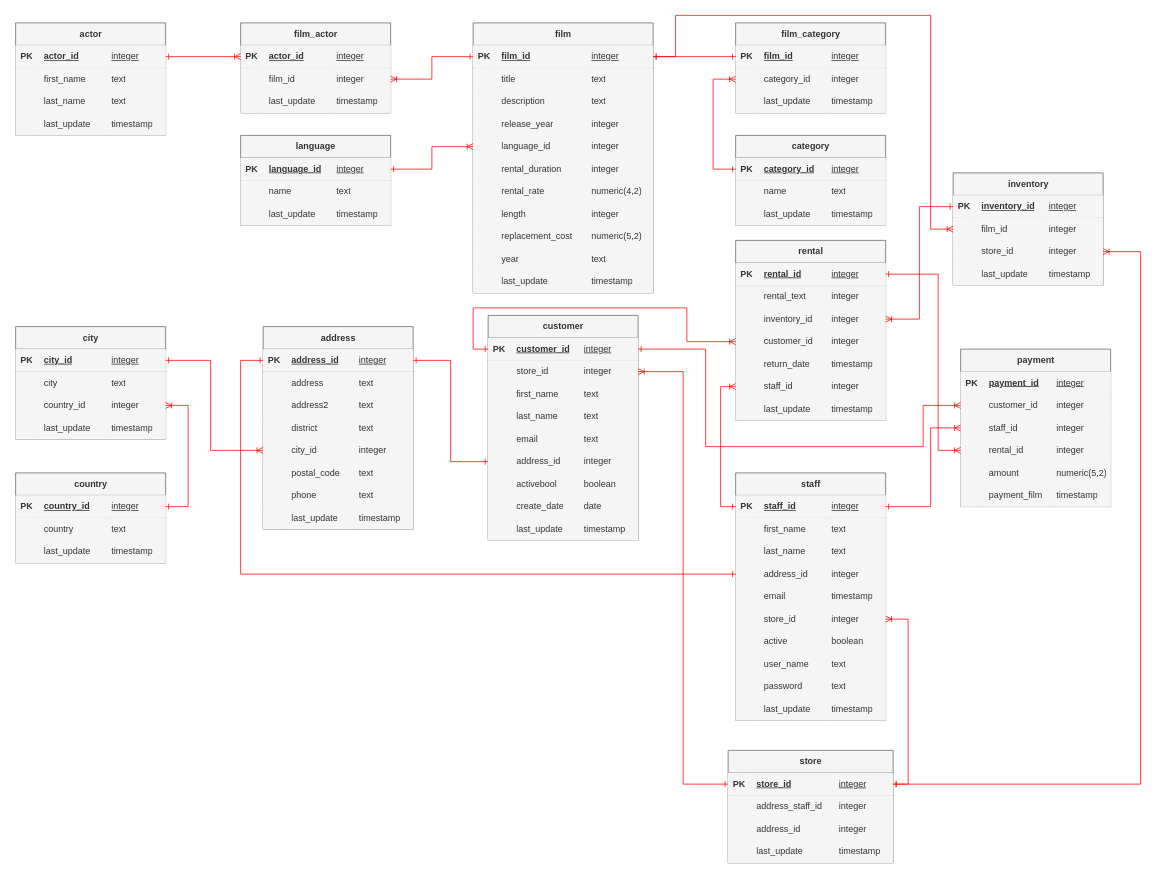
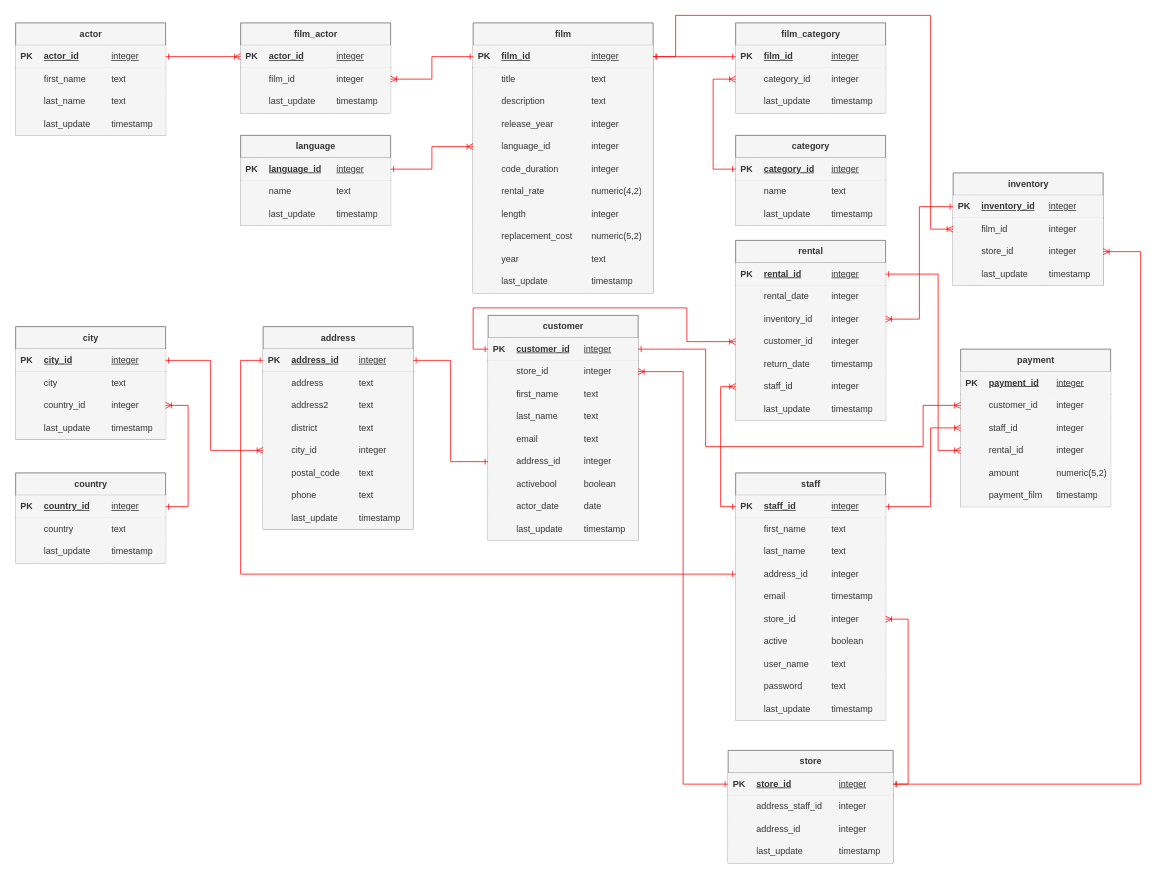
node "rental_duration": label "rental_duration" -> "code_duration"
node "rental_text": label "rental_text" -> "rental_date"
node "create_date": label "create_date" -> "actor_date"
